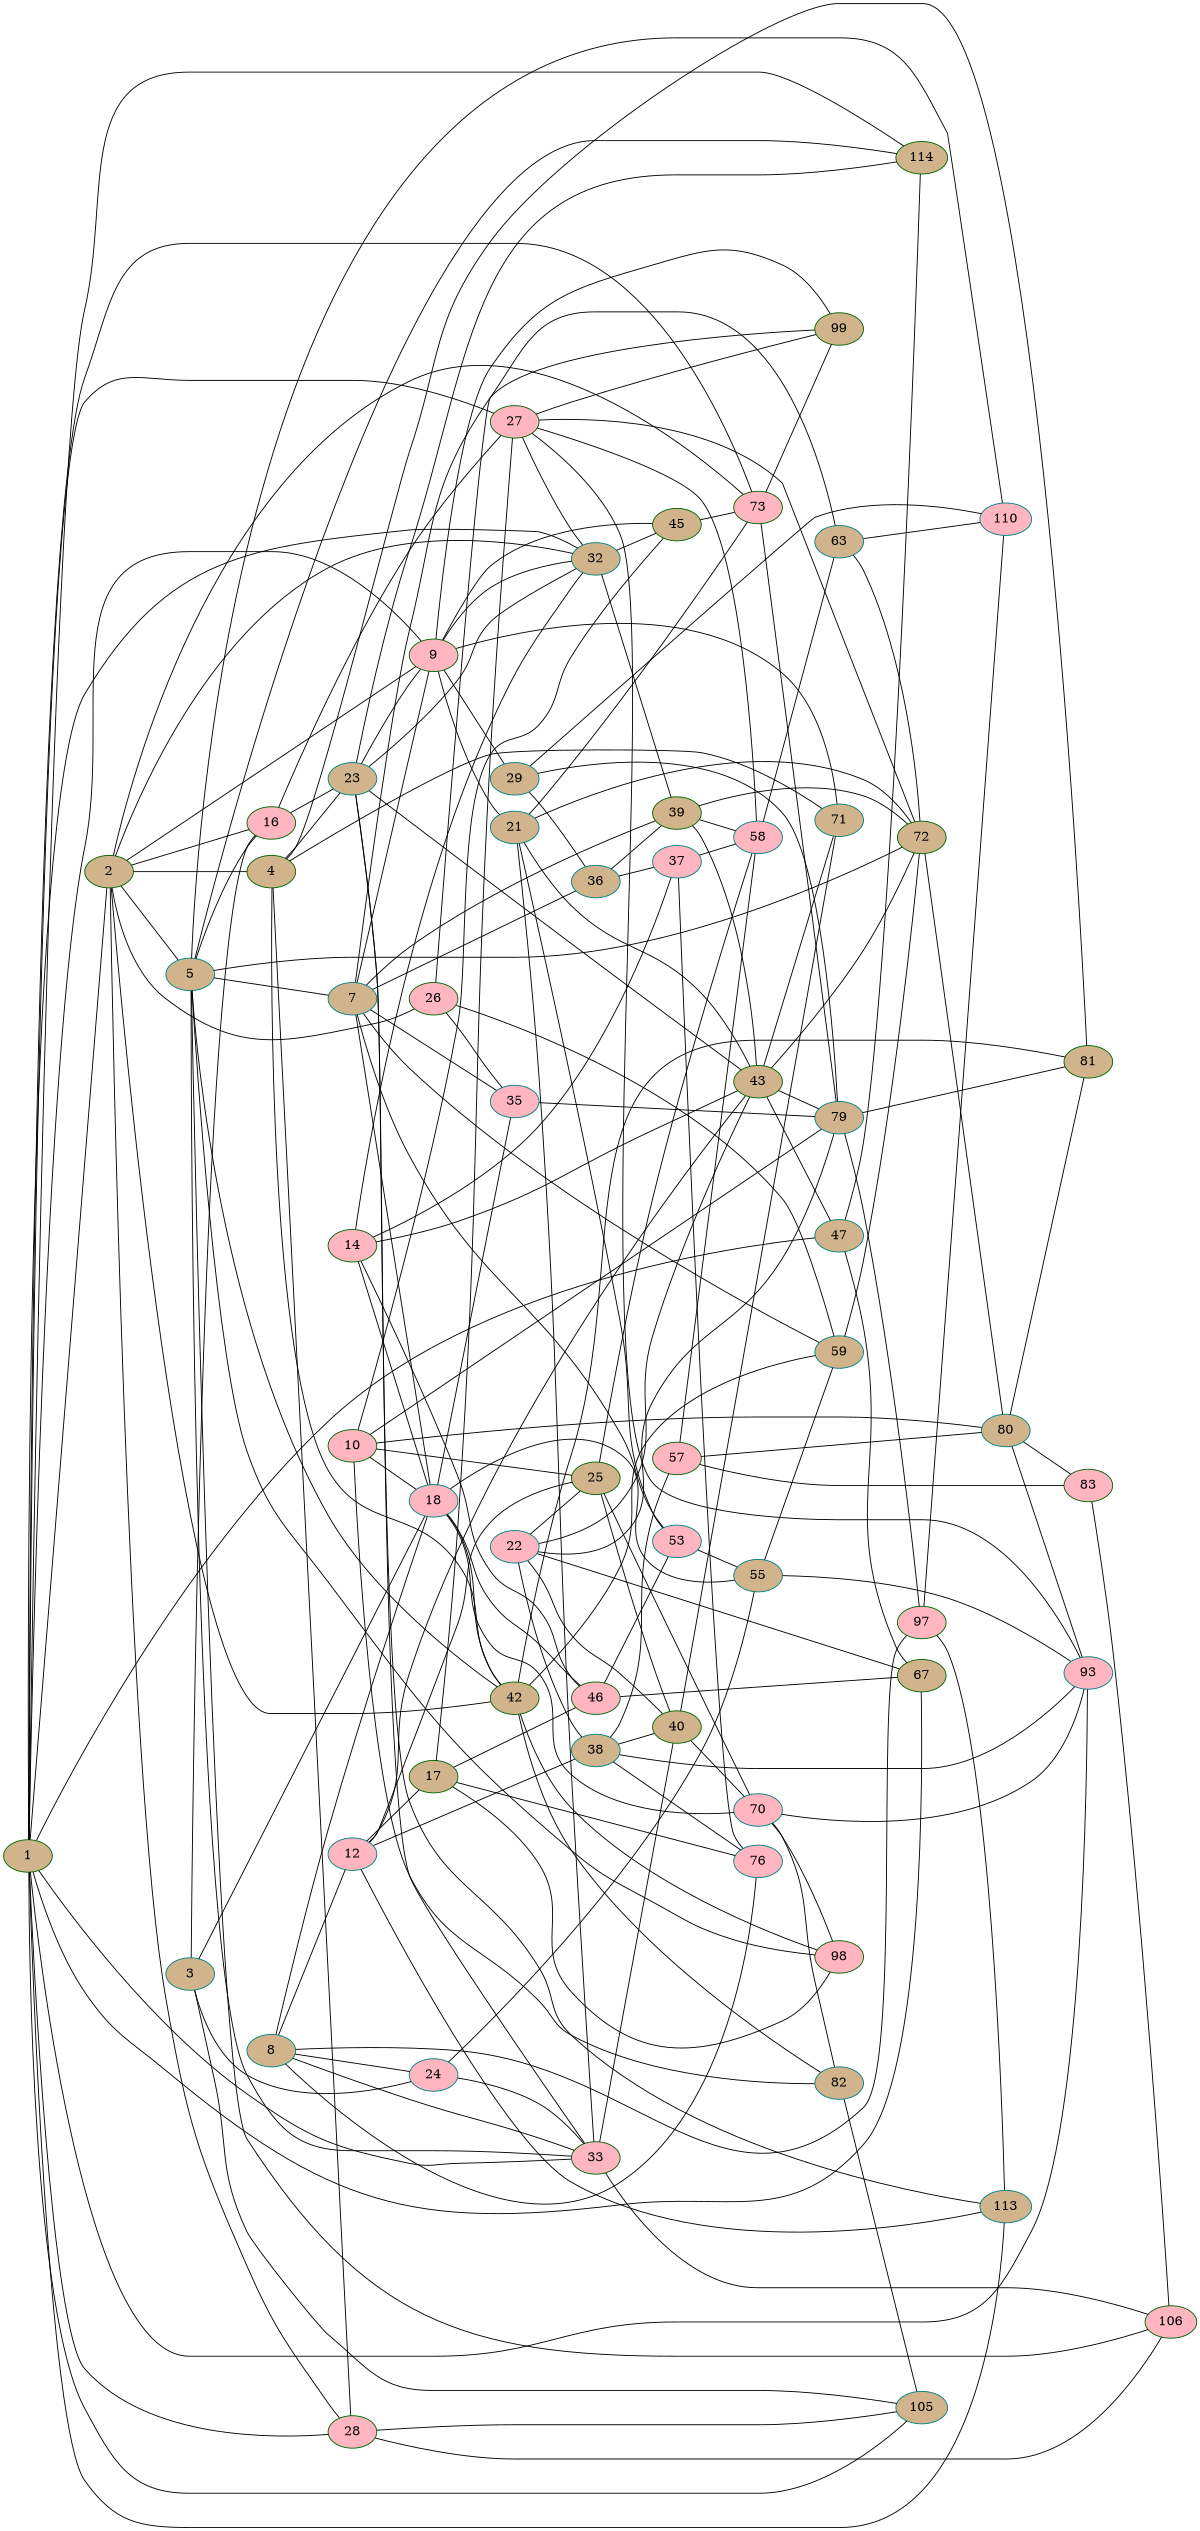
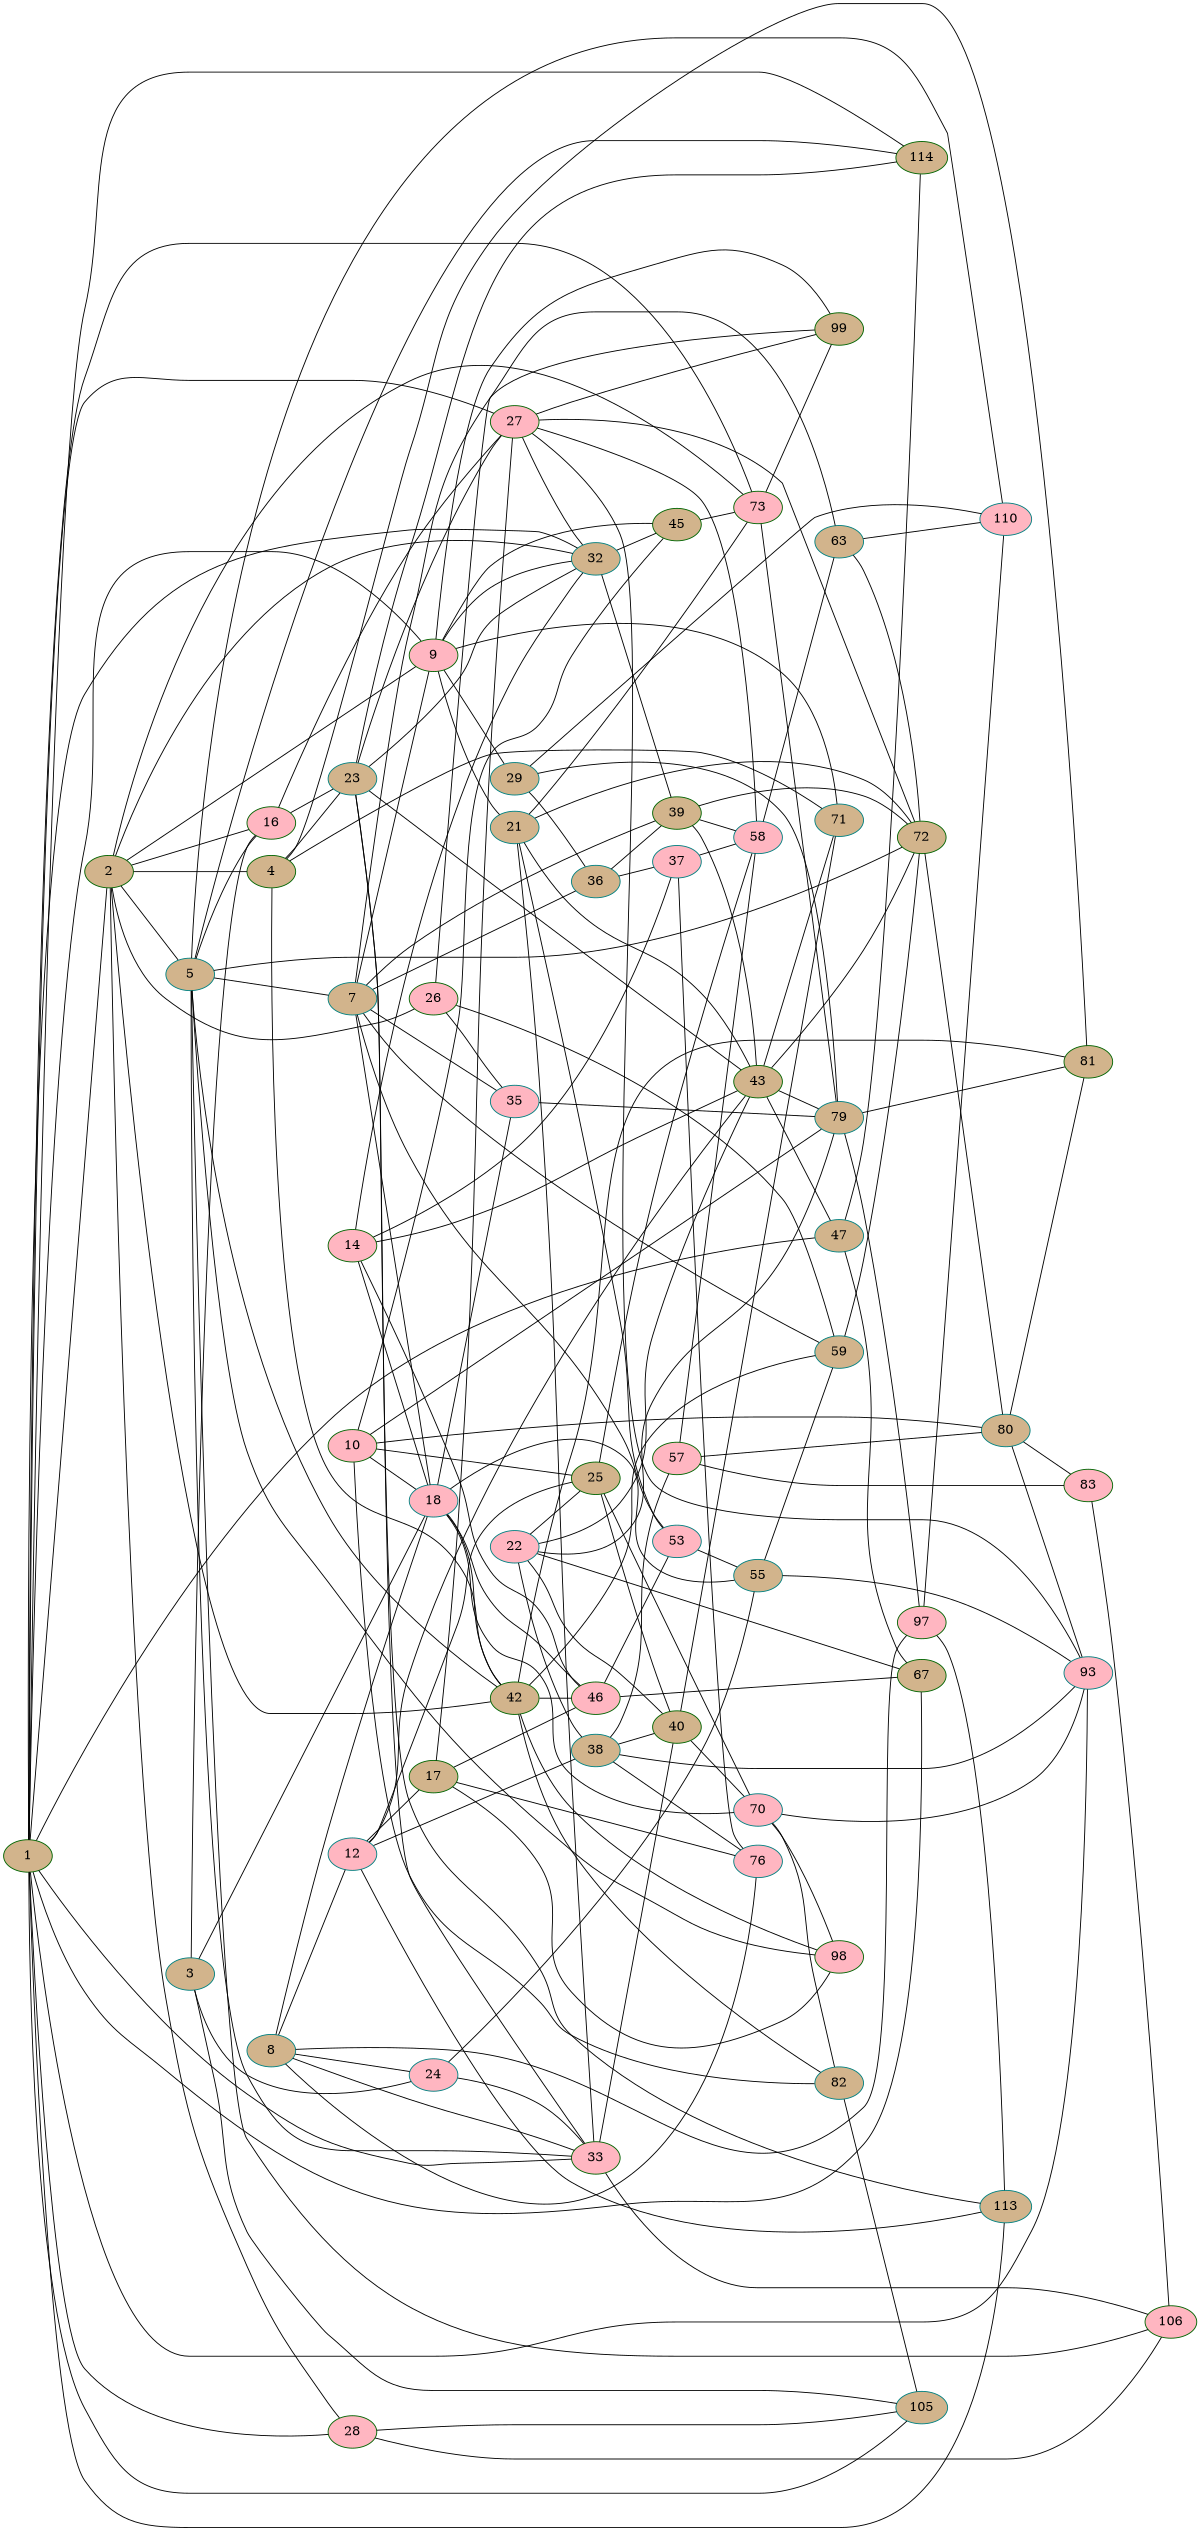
edge "9" -- "23": now "27" -- "23"
edge "4" -- "28": removed
edge "42" -- "46": added
